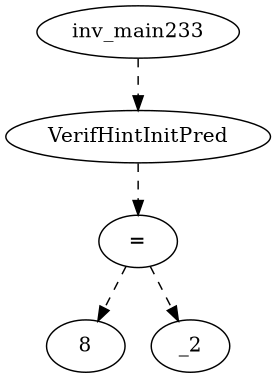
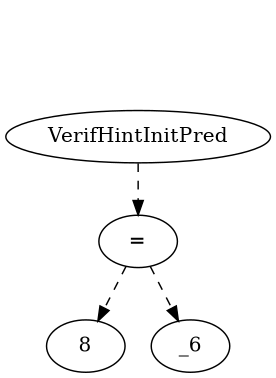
node "inv_main233": removed
node "_2": label "_2" -> "_6"
